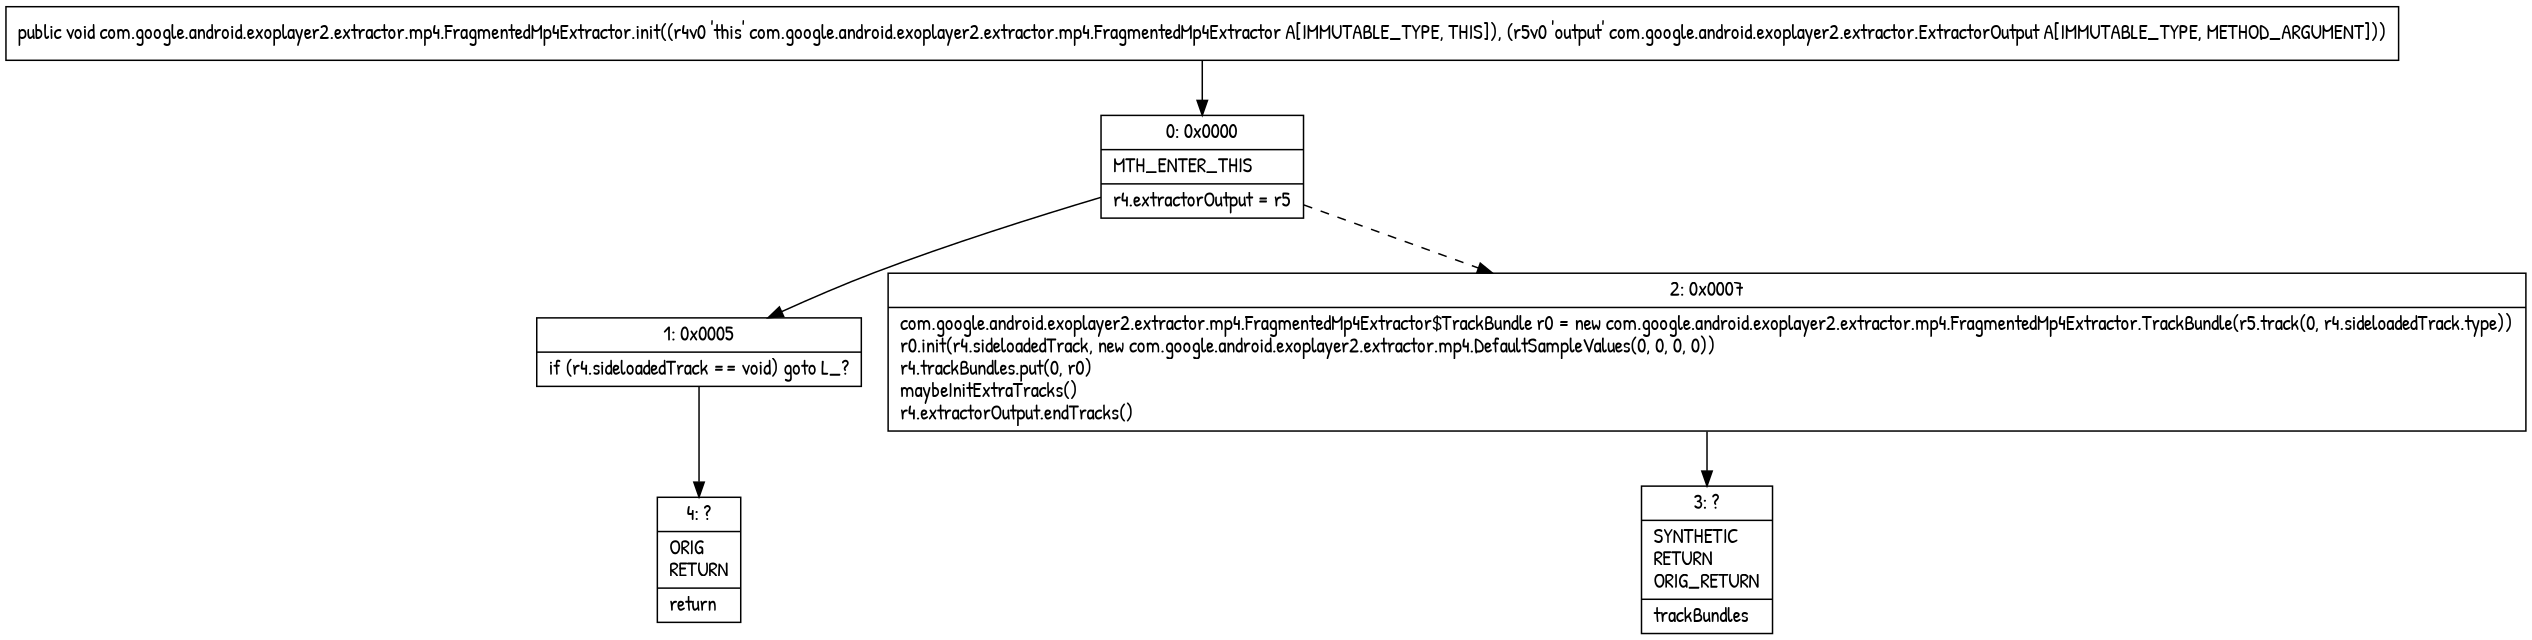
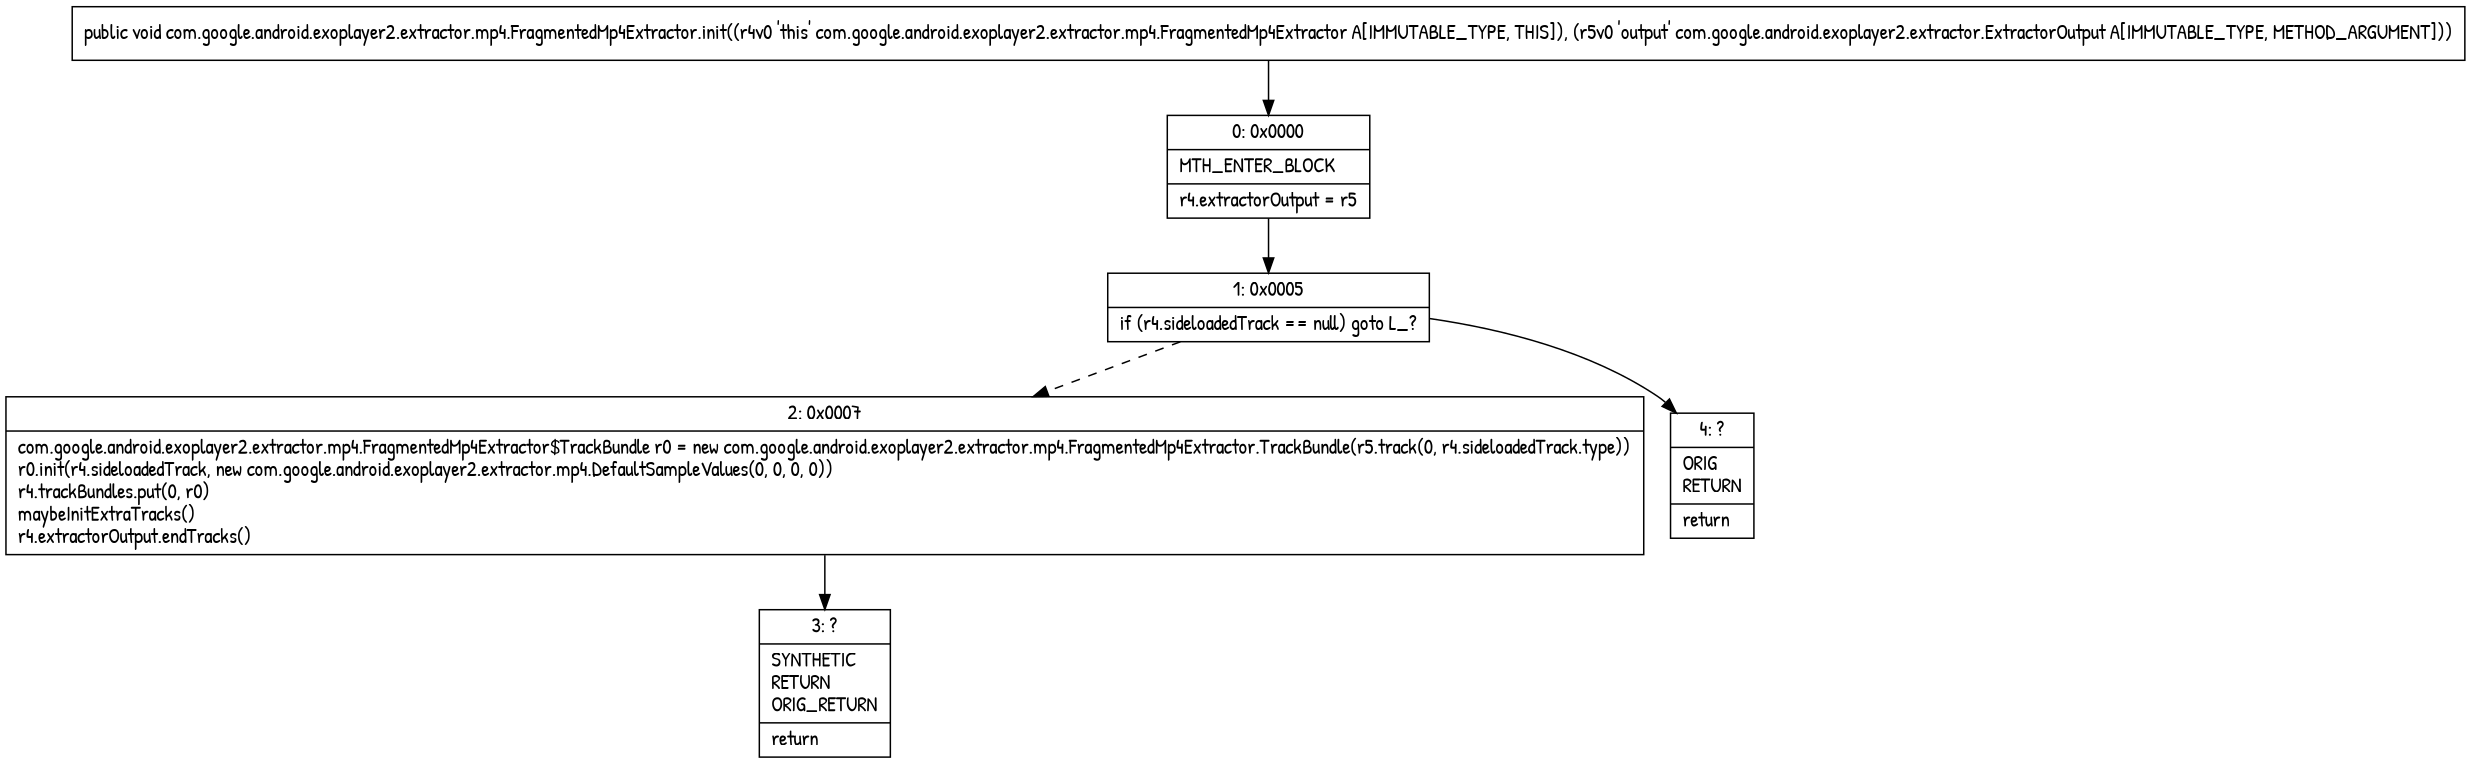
node "0: 0x0000": text "MTH_ENTER_THIS" -> "MTH_ENTER_BLOCK"
edge "0: 0x0000" -> "2: 0x0007": now "1: 0x0005" -> "2: 0x0007"
node "1: 0x0005": text "if (r4.sideloadedTrack == void) goto L_?" -> "if (r4.sideloadedTrack == null) goto L_?"
node "3: ?": text "trackBundles" -> "return"
